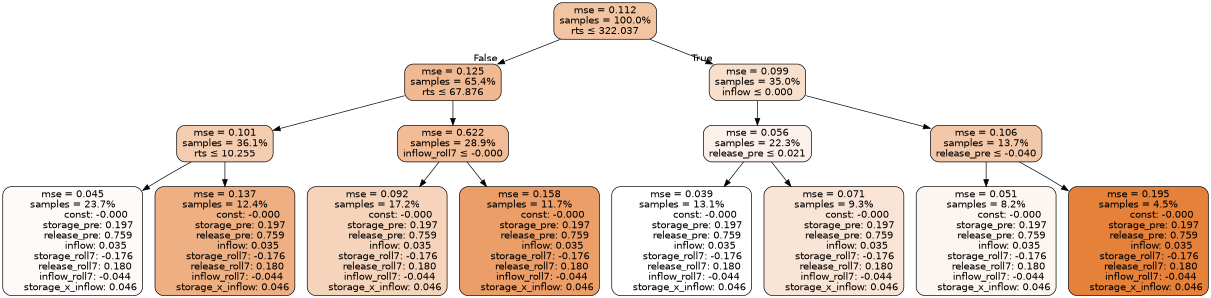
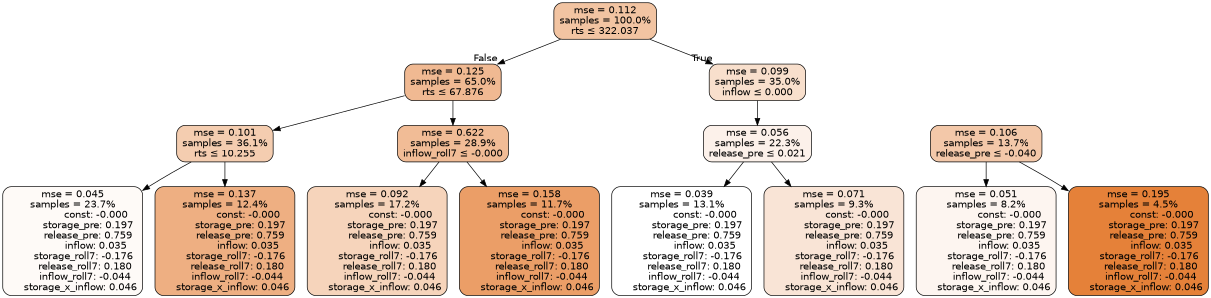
node "mse = 0.125 samples = 65.4% rts ≤ 67.876": label "mse = 0.125 samples = 65.4% rts ≤ 67.876" -> "mse = 0.125 samples = 65.0% rts ≤ 67.876"
edge "mse = 0.099 samples = 35.0% inflow ≤ 0.000" -> "mse = 0.106 samples = 13.7% release_pre ≤ -0.040": removed
